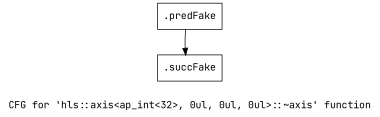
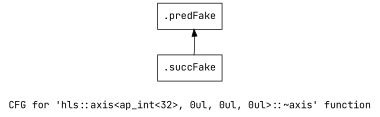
edge ".predFake" -> ".succFake": reversed
